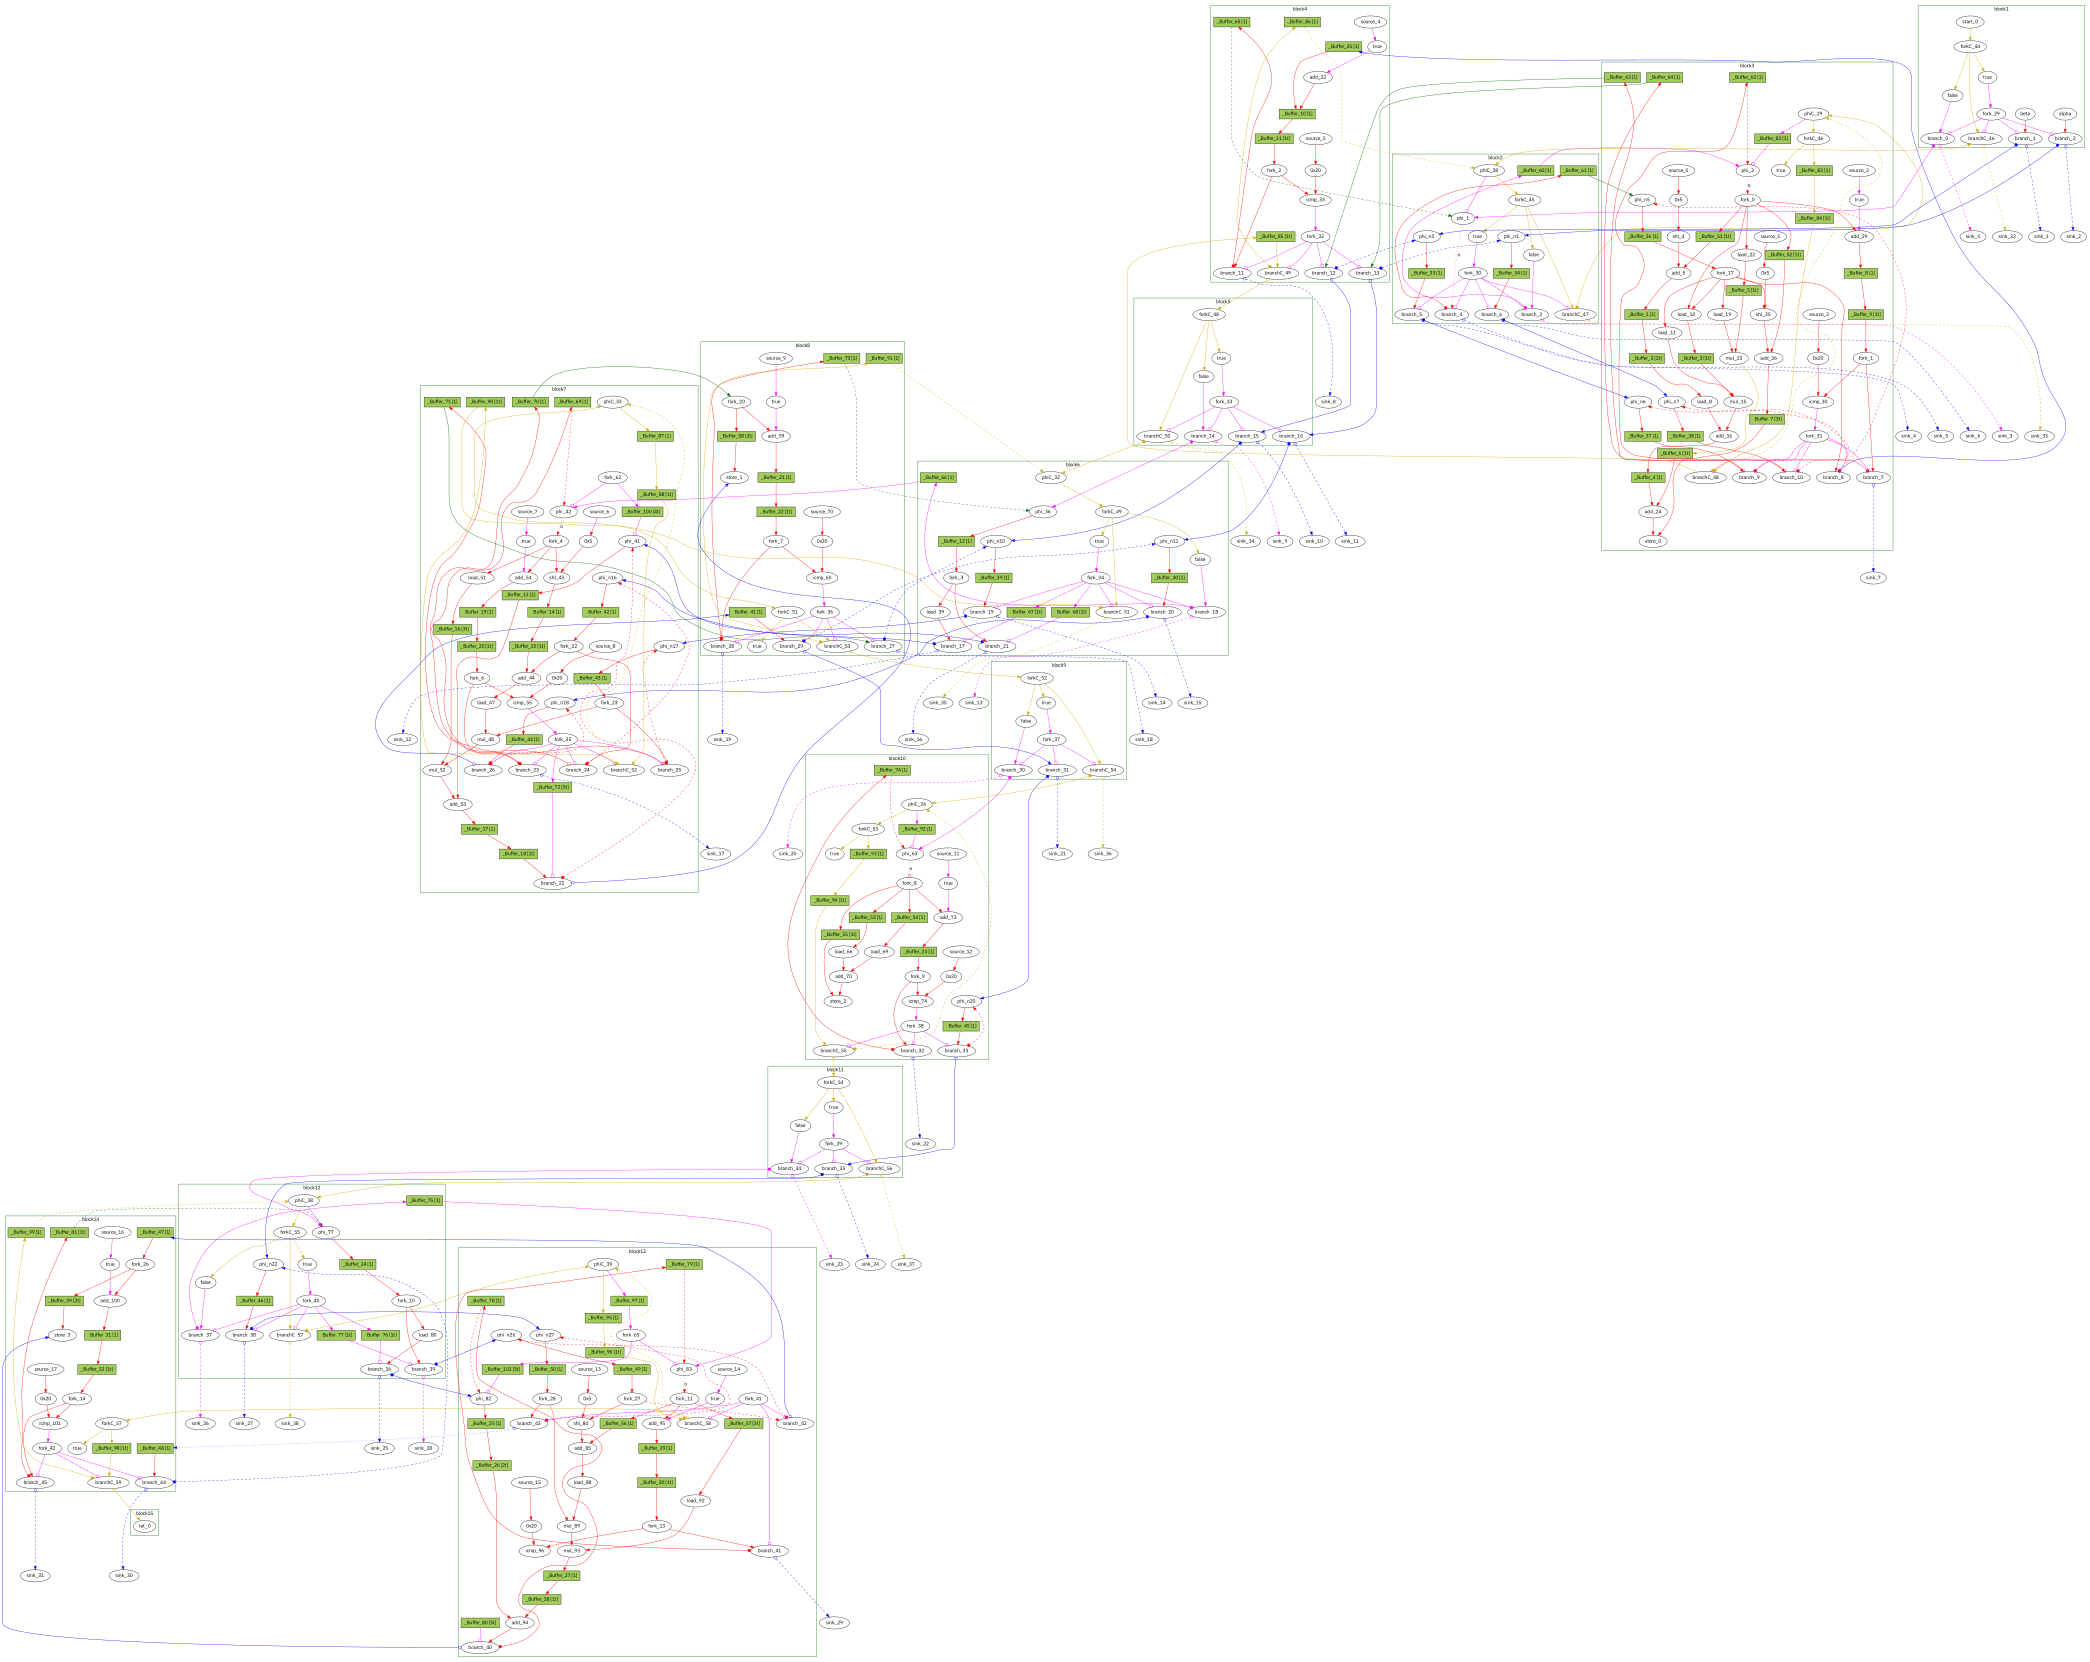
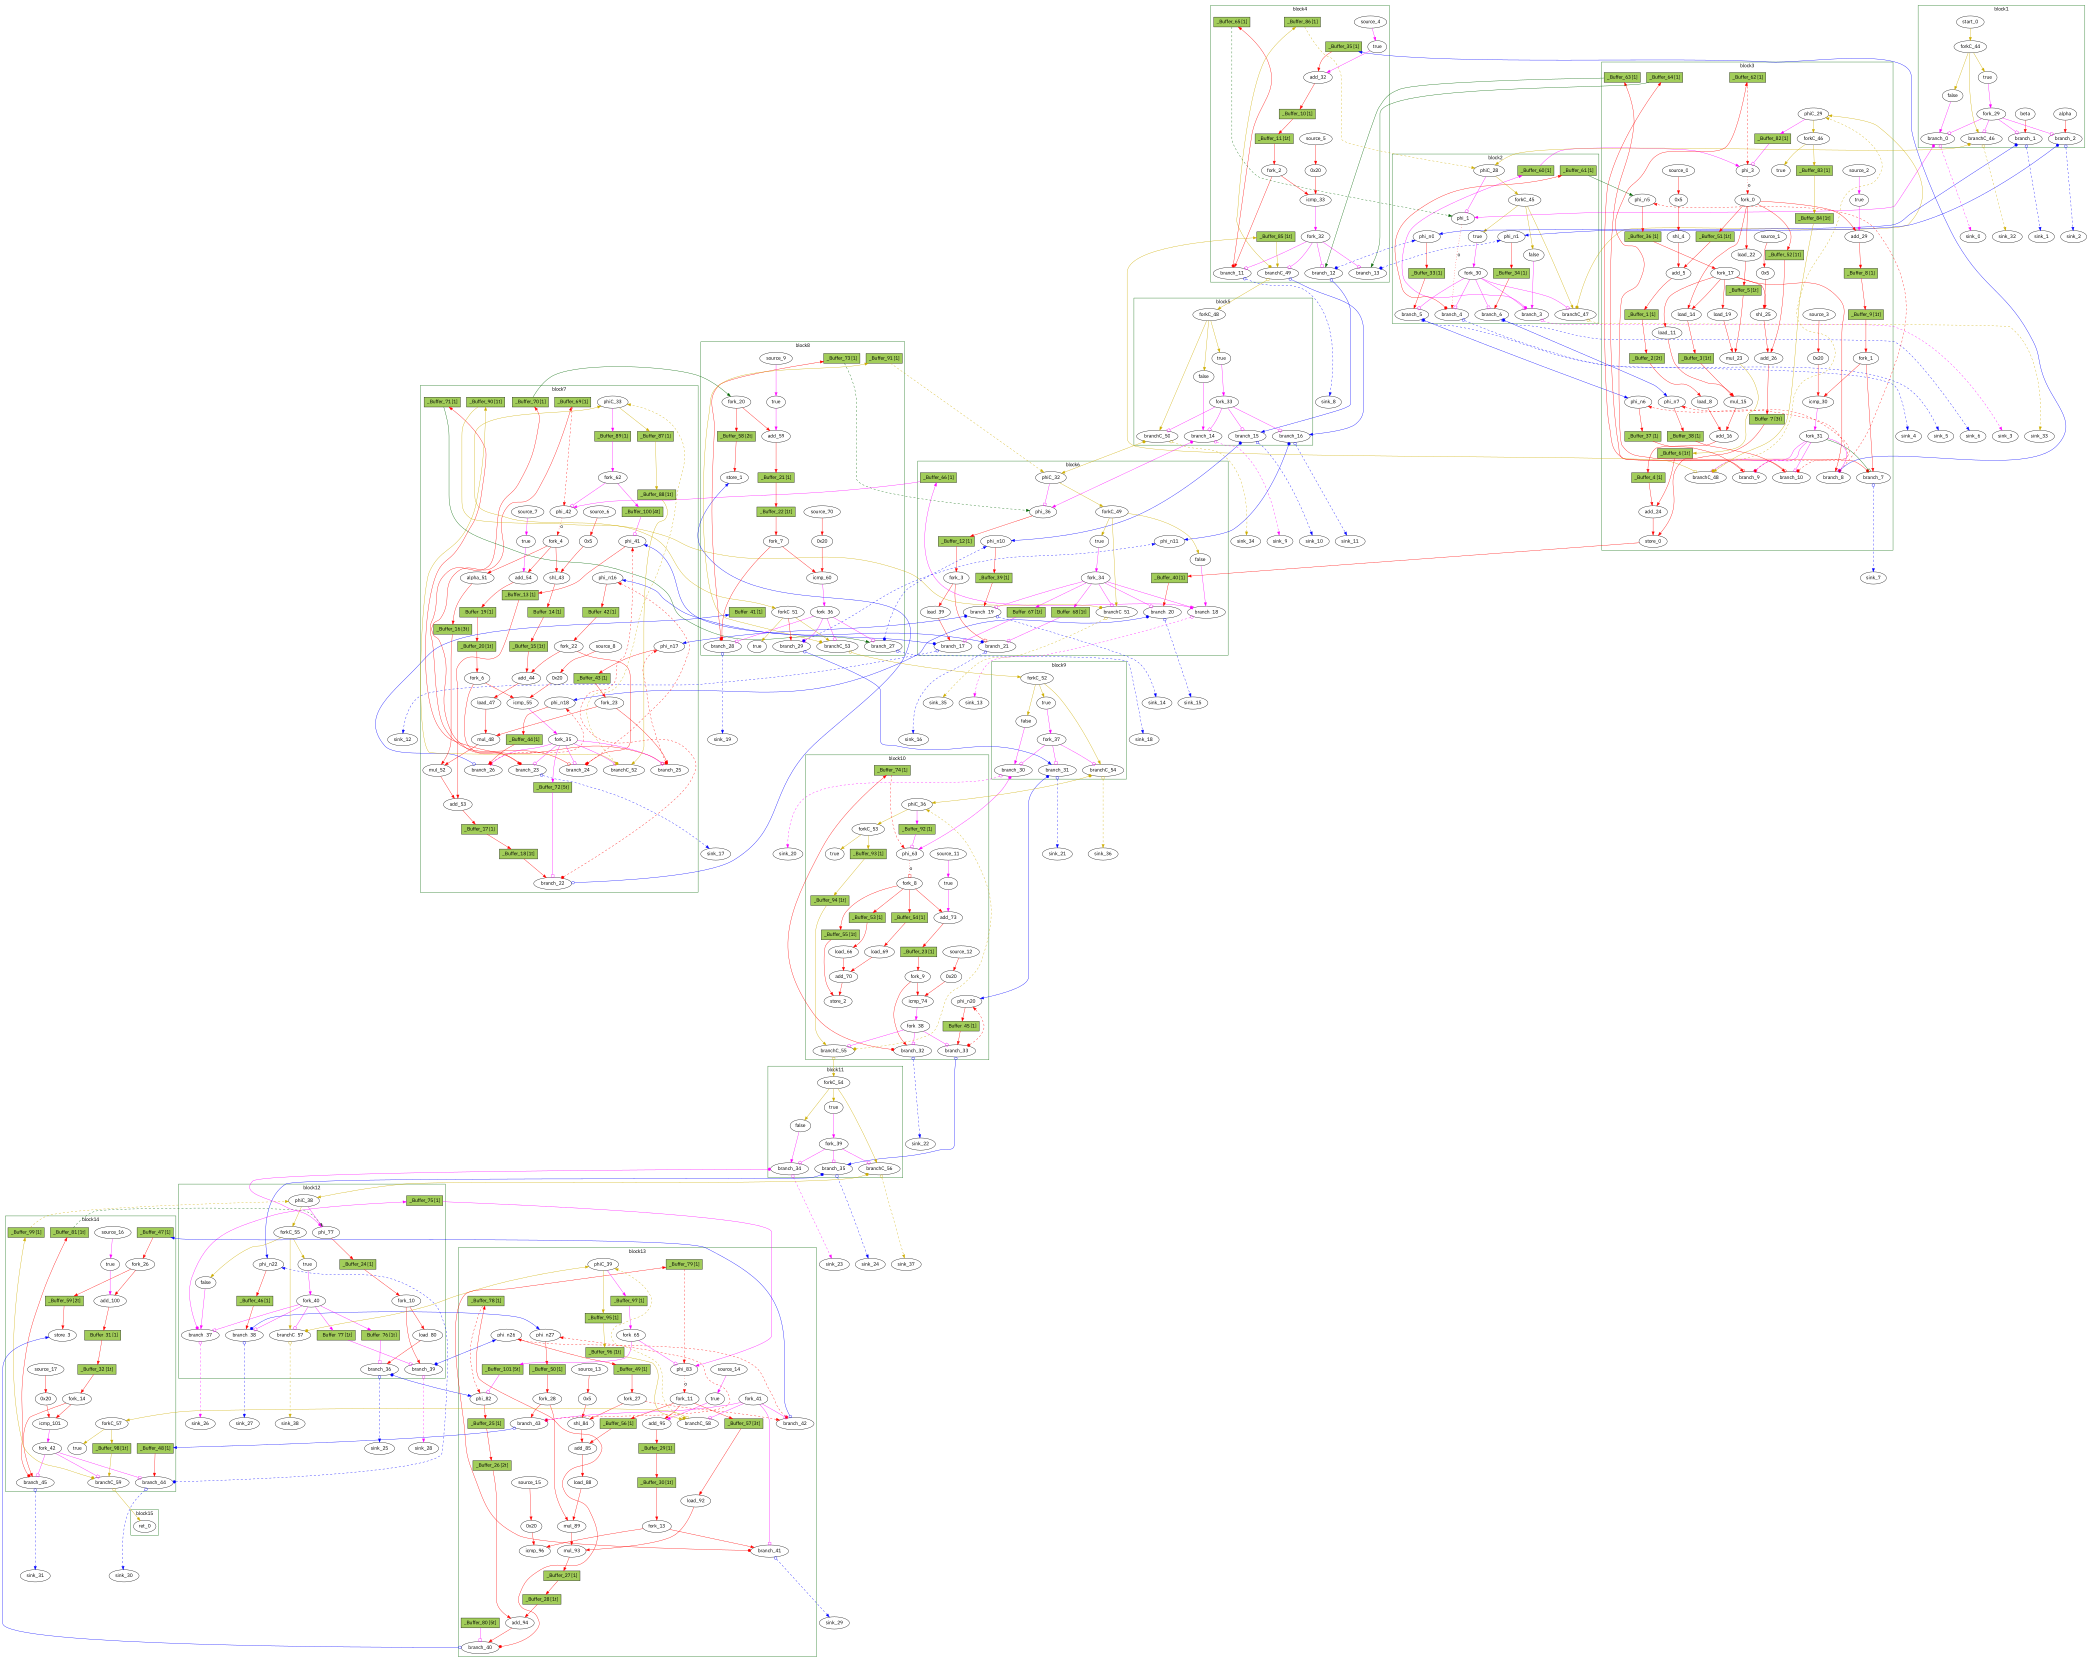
edge "_Buffer_35 [1]" -> "_Buffer_10 [1]": now "_Buffer_35 [1]" -> "add_32"
edge "branch_13" -- "branch_16": now "branchC_49" -- "branch_16"
node "_Buffer_89 [1]": added
edge "fork_31" -> "branch_7": color magenta -> darkgreen
edge "phiC_32" -> "phi_36": added
edge "phi_n11" -> "_Buffer_40 [1]": now "store_0" -> "_Buffer_40 [1]"
node "load_51": label "load_51" -> "alpha_51"
edge "fork_3" -> "branch_21": arrowhead normal -> obox
edge "_Buffer_41 [1]" -> "branch_29": now "forkC_51" -> "branch_29"
edge "branch_43" -- "_Buffer_48 [1]": style dotted -> solid
